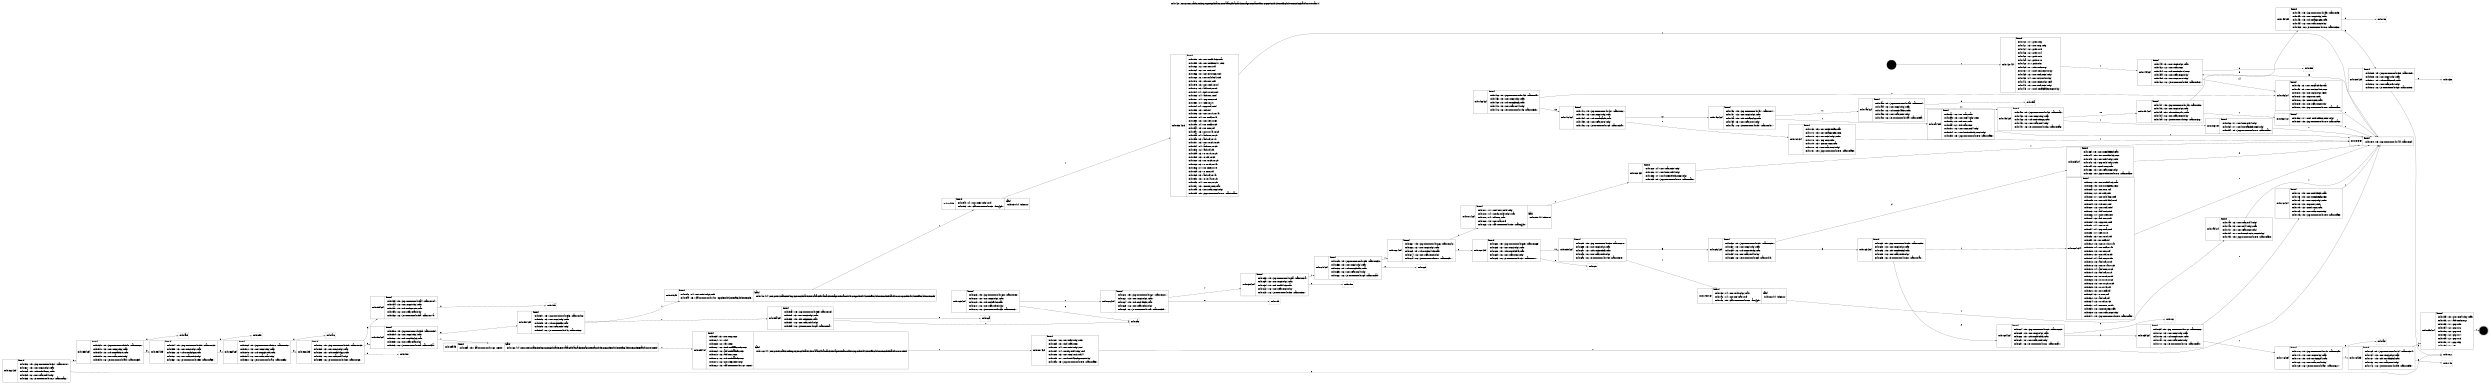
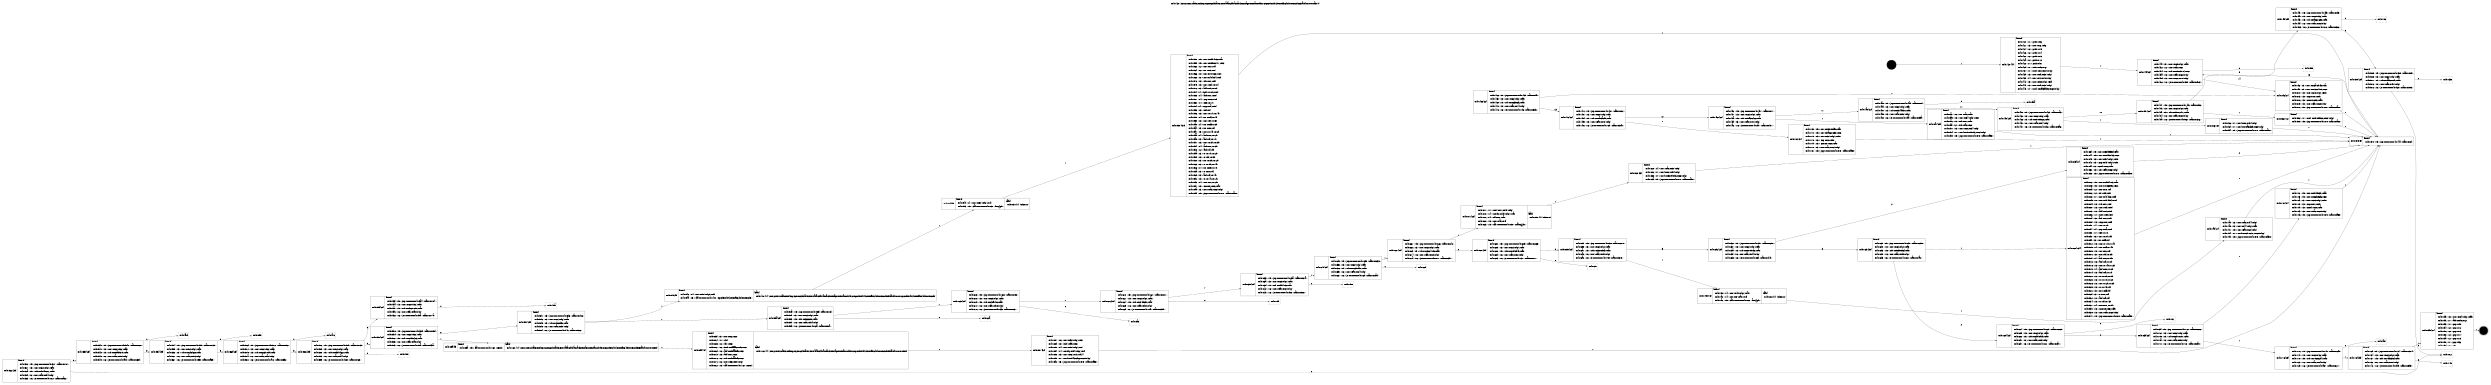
edge "0x401680 [25]" -> "0x401699 [25]": label " 10" -> " 6"
edge "0x4015ea [25]" -> "0x401ca3": now "0x4015ea [25]" -> "0x401603 [25]"
